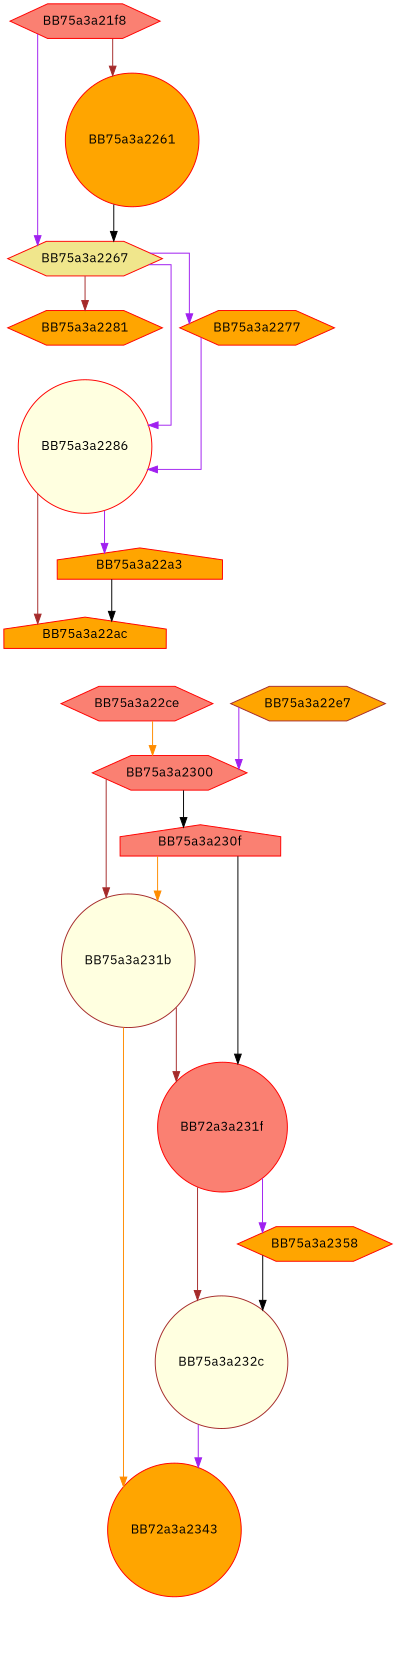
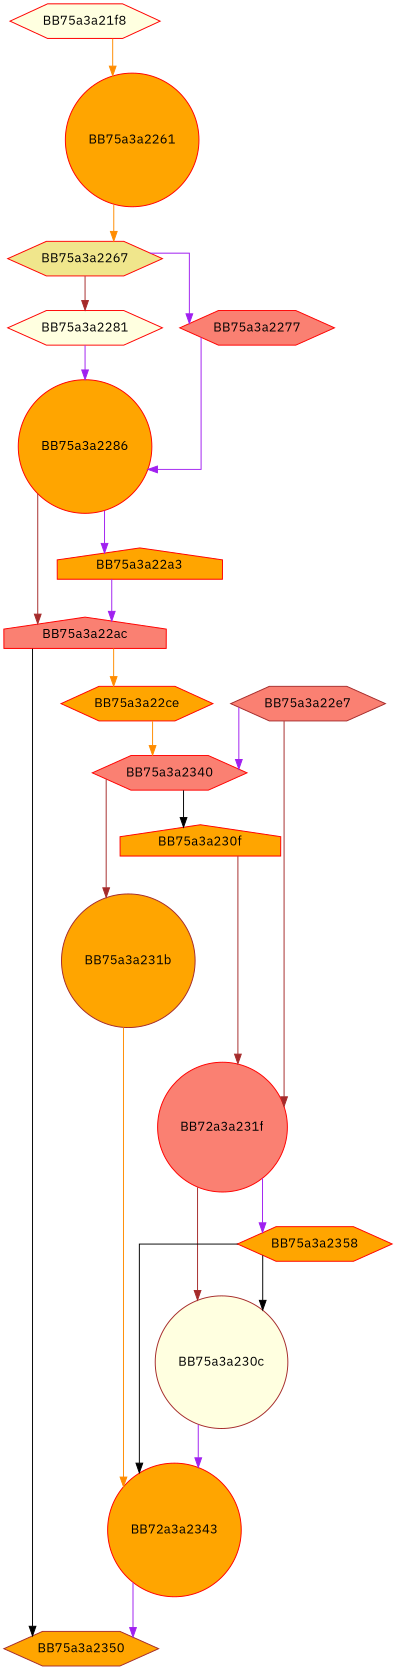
node "BB75a3a21f8": fillcolor salmon -> lightyellow
edge "BB75a3a21f8" -> "BB75a3a2261": color brown -> darkorange
edge "BB75a3a21f8" -> "BB75a3a2267": removed
edge "BB75a3a2261" -> "BB75a3a2267": color black -> darkorange
node "BB75a3a2281": fillcolor orange -> lightyellow
node "BB75a3a2277": fillcolor orange -> salmon
edge "BB75a3a2267" -> "BB75a3a2286": now "BB75a3a2281" -> "BB75a3a2286"
node "BB75a3a2286": fillcolor lightyellow -> orange
edge "BB75a3a22a3" -> "BB75a3a22ac": color black -> purple
node "BB75a3a22ac": fillcolor orange -> salmon
edge "BB75a3a22ac" -> "BB75a3a22ce": added
node "BB75a3a22ce": fillcolor salmon -> orange
node "BB75a3a22e7": fillcolor orange -> salmon
node "BB75a3a2300": label "BB75a3a2300" -> "BB75a3a2340"
node "BB75a3a230f": fillcolor salmon -> orange
edge "BB75a3a230f" -> "BB75a3a231b": removed
edge "BB75a3a230f" -> "BB72a3a231f": color black -> brown
node "BB75a3a231b": fillcolor lightyellow -> orange
edge "BB75a3a231b" -> "BB72a3a231f": now "BB75a3a22e7" -> "BB72a3a231f"
edge "BB75a3a2358" -> "BB72a3a2343": added
node "BB75a3a232c": label "BB75a3a232c" -> "BB75a3a230c"
node "BB75a3a2350": added
